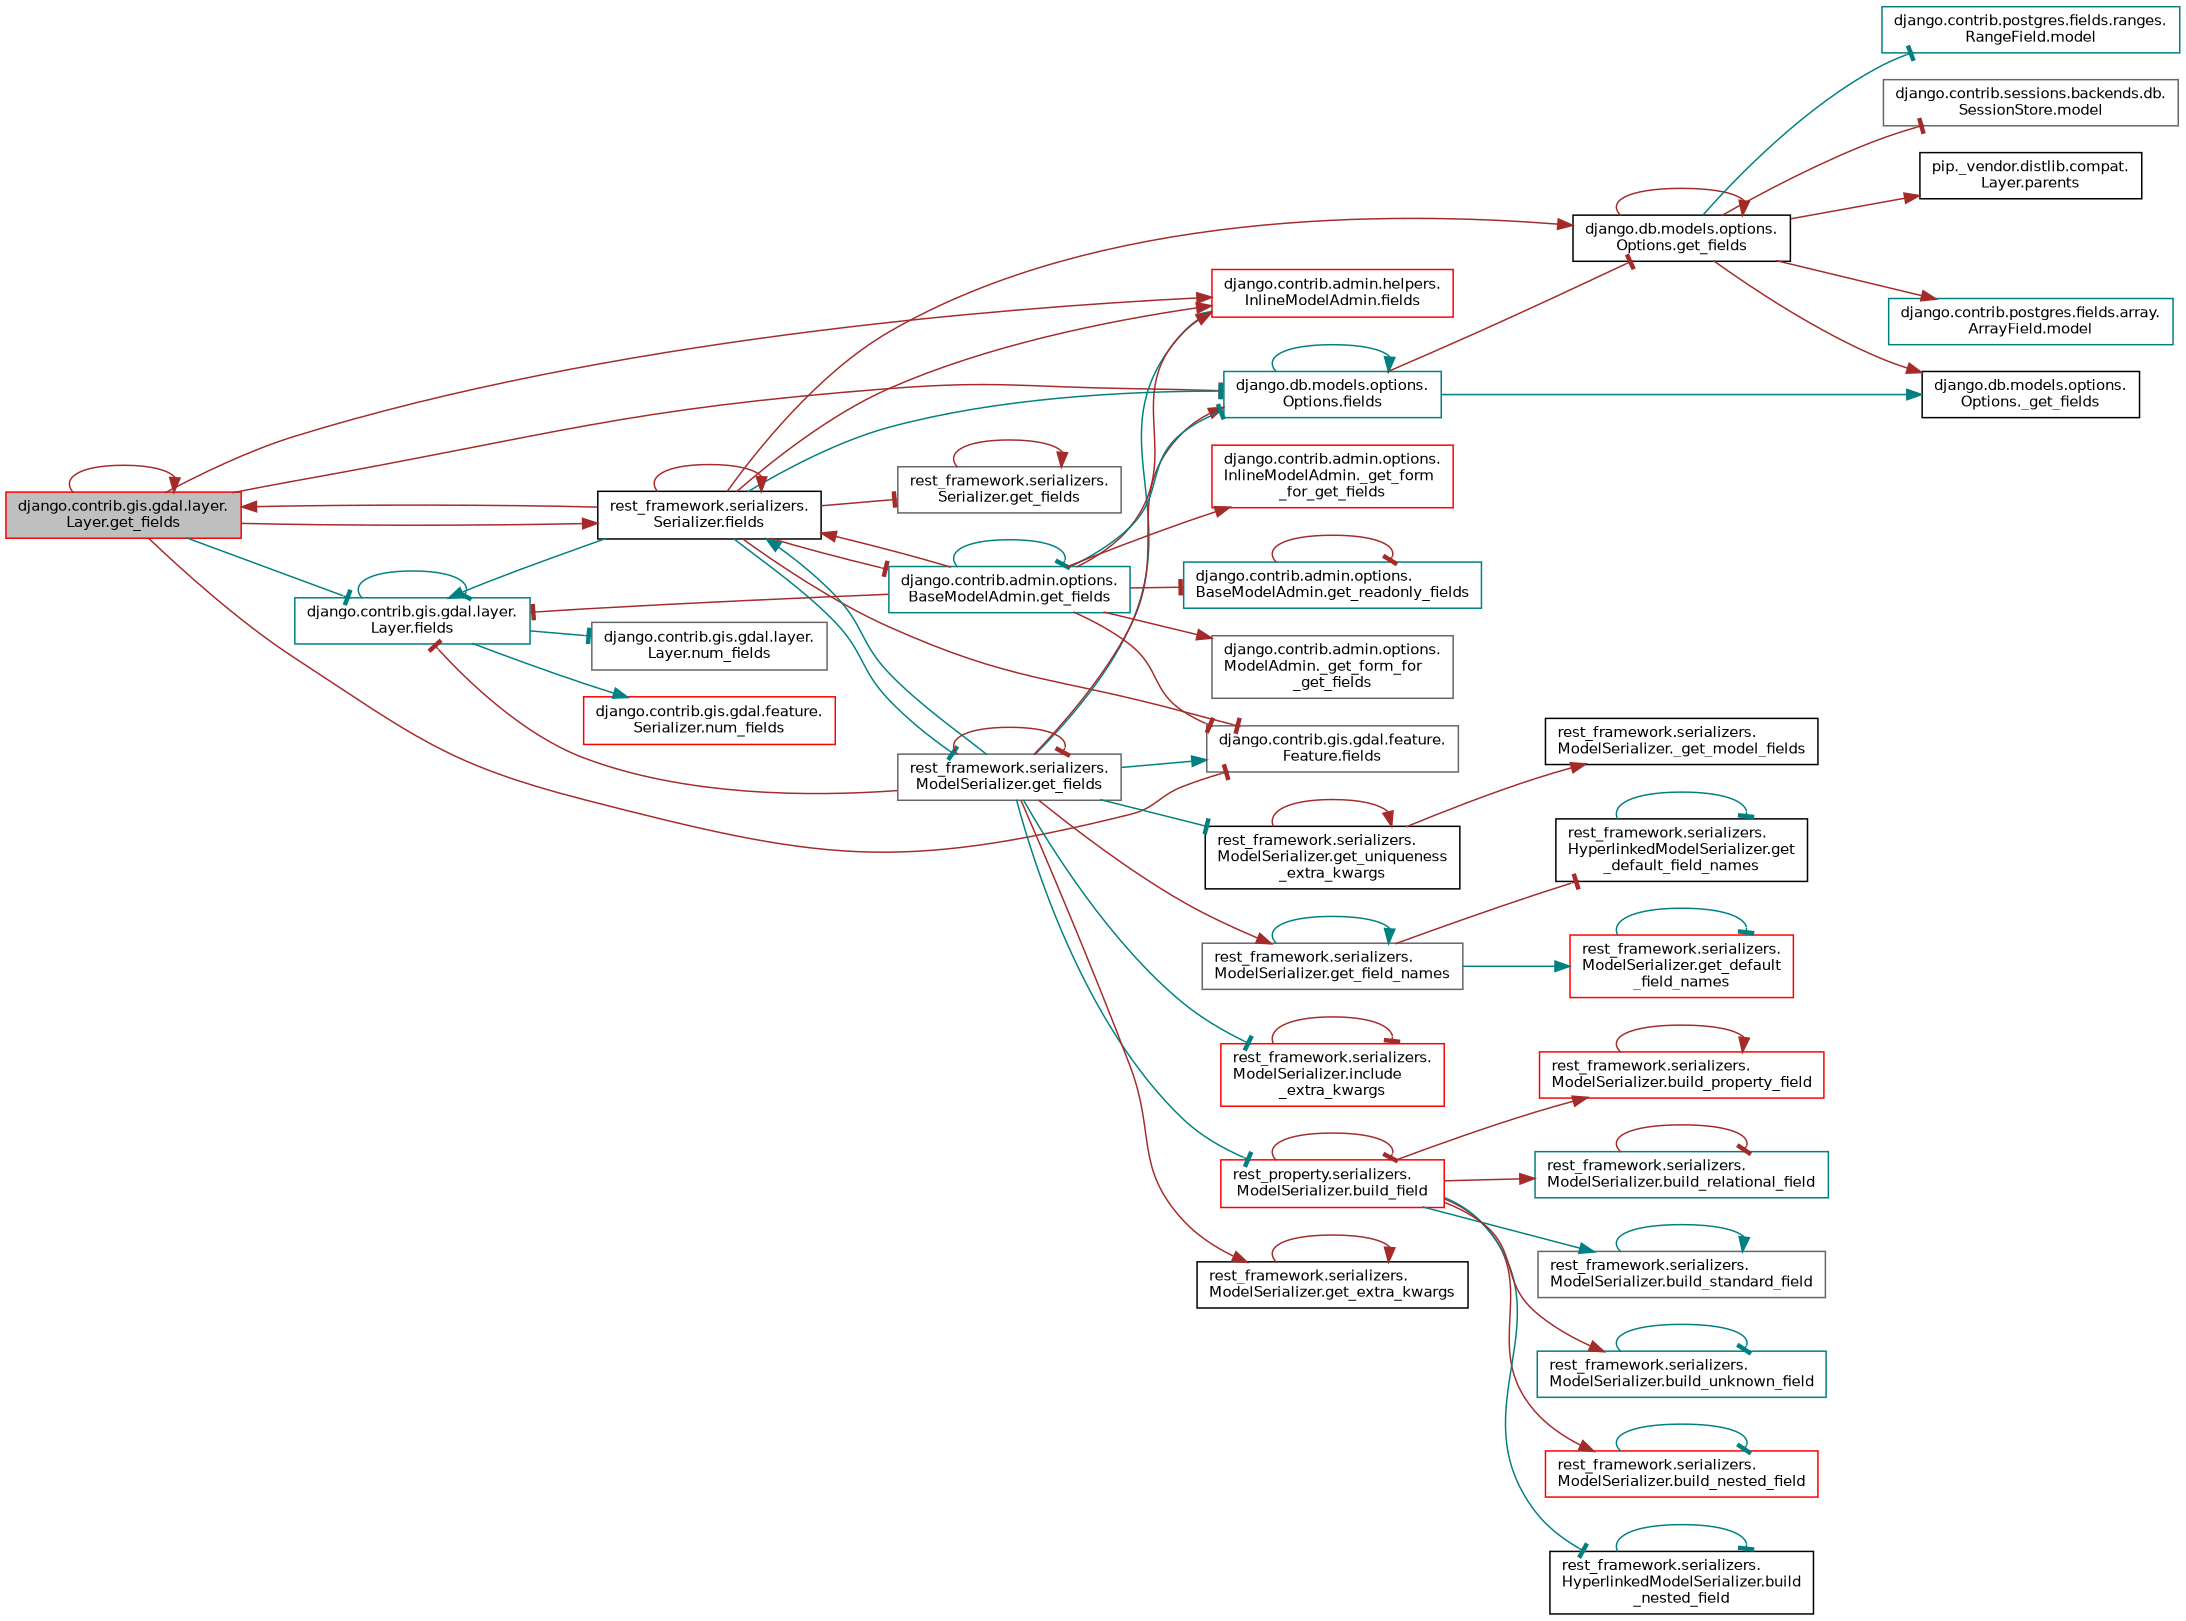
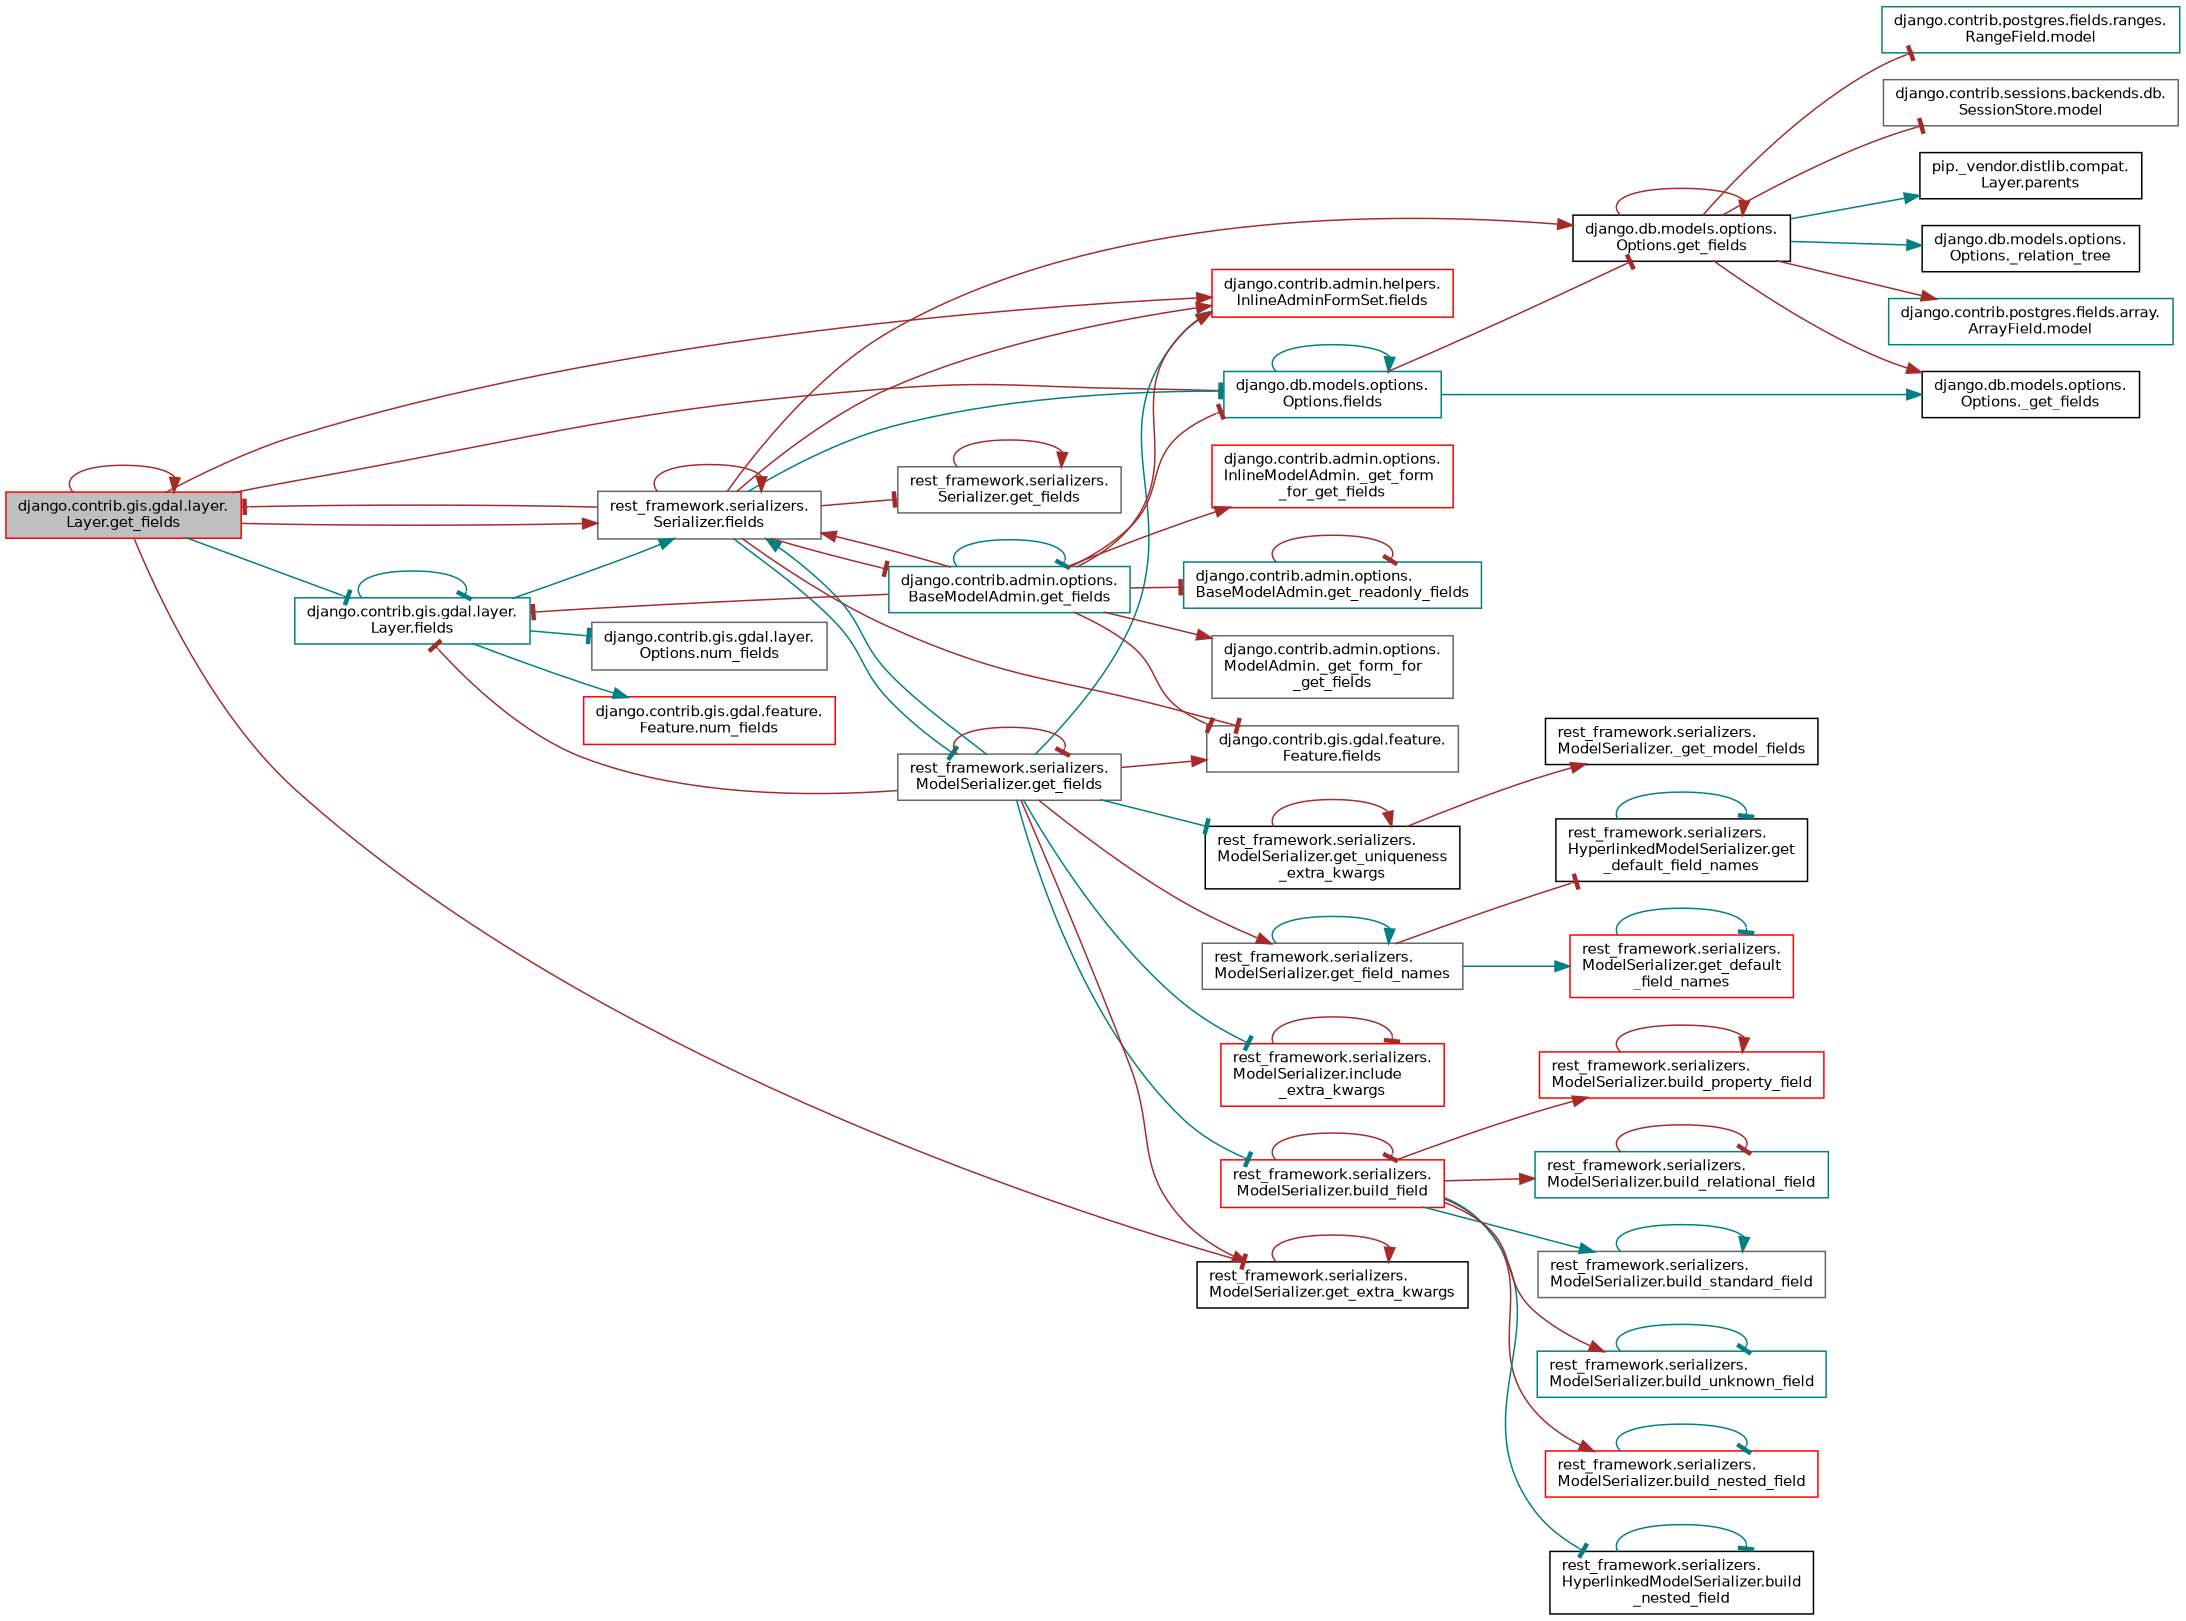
edge "django.db.models.options. Options.get_fields" -> "django.contrib.postgres.fields.ranges. RangeField.model": color teal -> brown
edge "django.db.models.options. Options.get_fields" -> "pip._vendor.distlib.compat. Layer.parents": color brown -> teal
node "django.db.models.options. Options._relation_tree": added
node "django.contrib.admin.helpers. InlineModelAdmin.fields": label "django.contrib.admin.helpers. InlineModelAdmin.fields" -> "django.contrib.admin.helpers. InlineAdminFormSet.fields"
edge "django.contrib.admin.options. BaseModelAdmin.get_fields" -> "django.db.models.options. Options.fields": color teal -> brown
edge "rest_framework.serializers. Serializer.fields" -> "django.contrib.gis.gdal.layer. Layer.get_fields": arrowhead normal -> tee
node "rest_framework.serializers. Serializer.fields": color black -> gray40
edge "rest_framework.serializers. Serializer.fields" -> "django.contrib.gis.gdal.layer. Layer.fields": reversed
edge "rest_framework.serializers. ModelSerializer.get_fields" -> "django.db.models.options. Options.fields": removed
node "django.contrib.gis.gdal.layer. Layer.num_fields": label "django.contrib.gis.gdal.layer. Layer.num_fields" -> "django.contrib.gis.gdal.layer. Options.num_fields"
node "django.contrib.gis.gdal.feature. Serializer.num_fields": label "django.contrib.gis.gdal.feature. Serializer.num_fields" -> "django.contrib.gis.gdal.feature. Feature.num_fields"
edge "rest_framework.serializers. ModelSerializer.get_fields" -> "django.contrib.gis.gdal.feature. Feature.fields": color teal -> brown
edge "django.contrib.gis.gdal.layer. Layer.get_fields" -> "django.contrib.gis.gdal.feature. Feature.fields": now "django.contrib.gis.gdal.layer. Layer.get_fields" -> "rest_framework.serializers. ModelSerializer.get_extra_kwargs"
node "rest_property.serializers. ModelSerializer.build_field": label "rest_property.serializers. ModelSerializer.build_field" -> "rest_framework.serializers. ModelSerializer.build_field"
